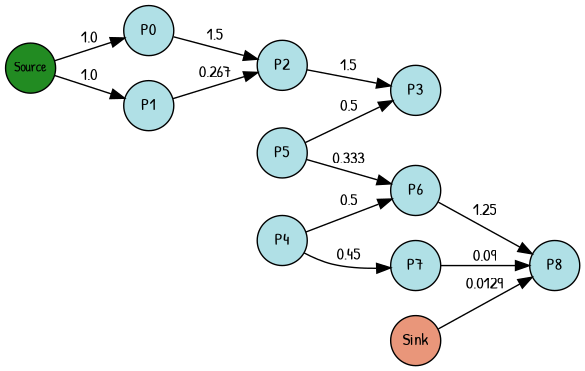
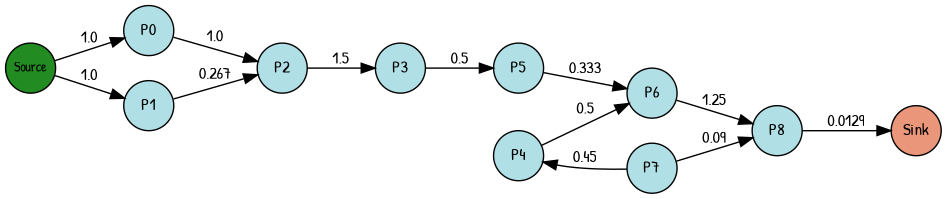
edge "P0" -> "P2": label "1.5" -> "1.0"
edge "P5" -> "P3": reversed
edge "P4" -> "P7": reversed
edge "Sink" -> "P8": reversed
